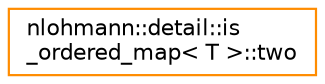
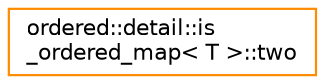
node "nlohmann::detail::is _ordered_map< T >::two": label "nlohmann::detail::is _ordered_map< T >::two" -> "ordered::detail::is _ordered_map< T >::two"
